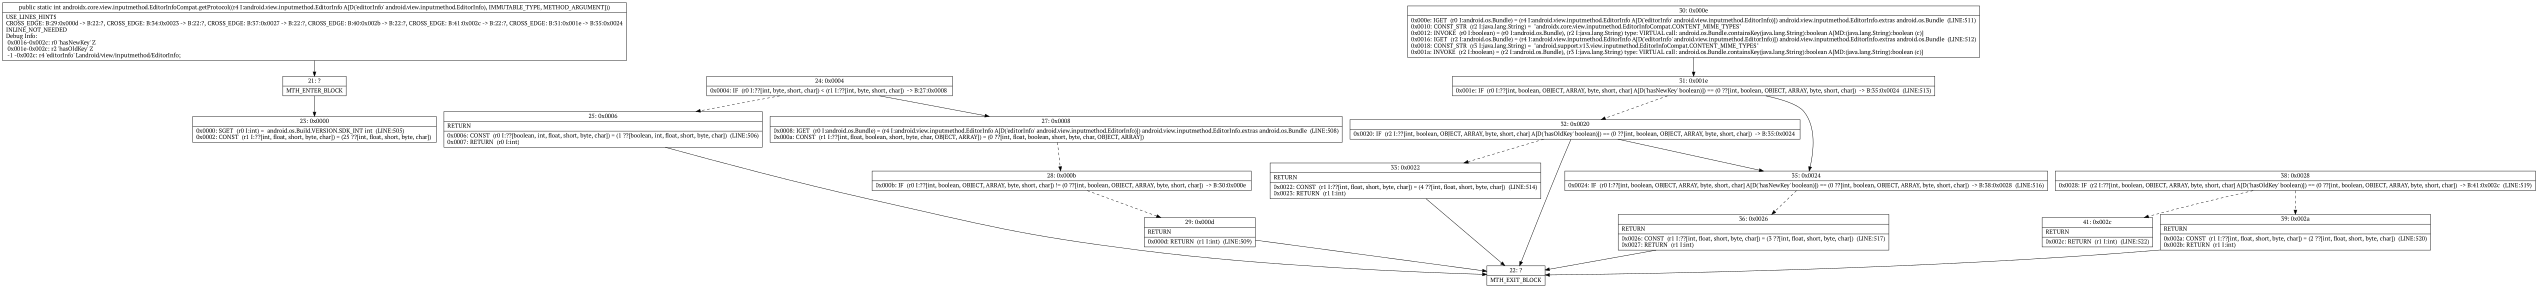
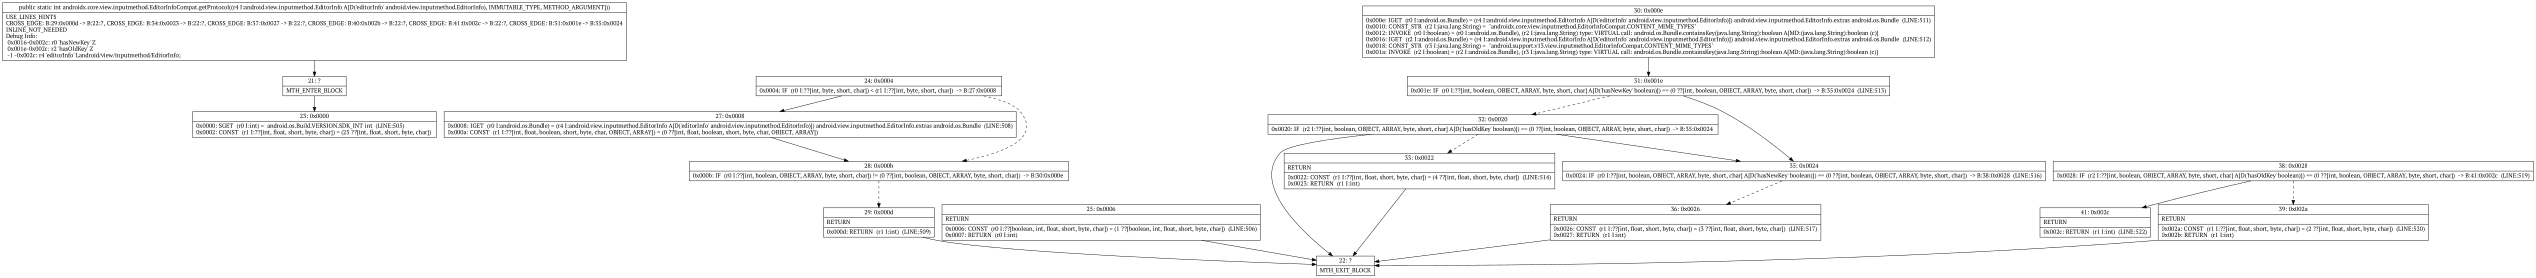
edge "24: 0x0004" -> "25: 0x0006": now "24: 0x0004" -> "28: 0x000b"
edge "27: 0x0008" -> "28: 0x000b": style dashed -> solid
edge "38: 0x0028" -> "41: 0x002c": style dashed -> solid
